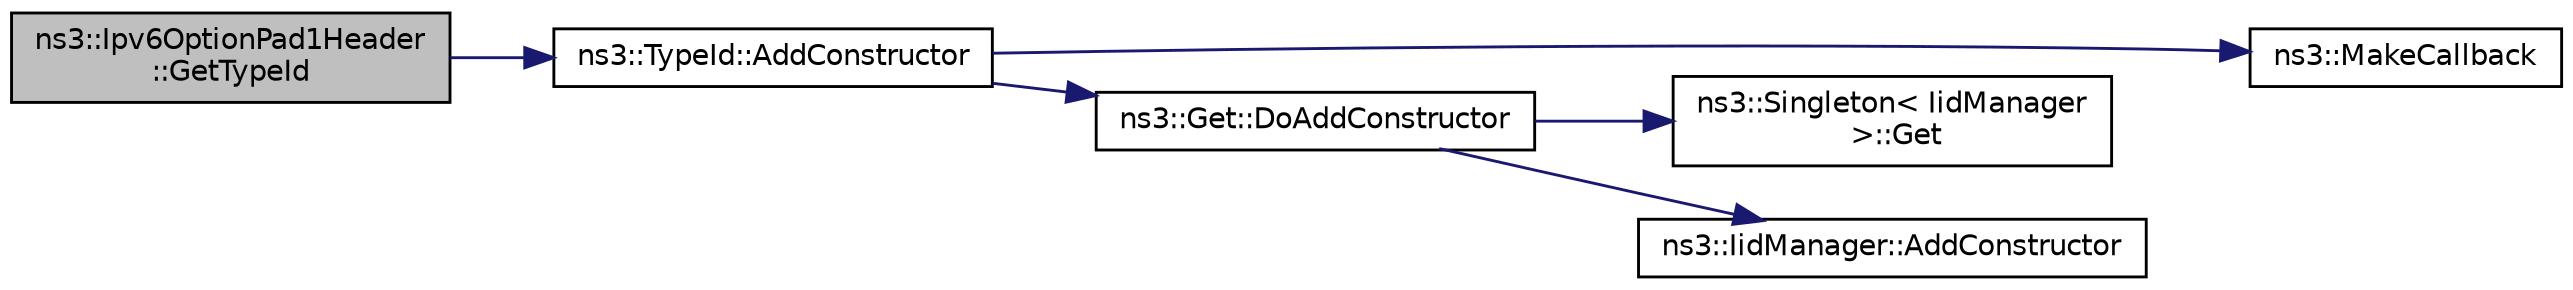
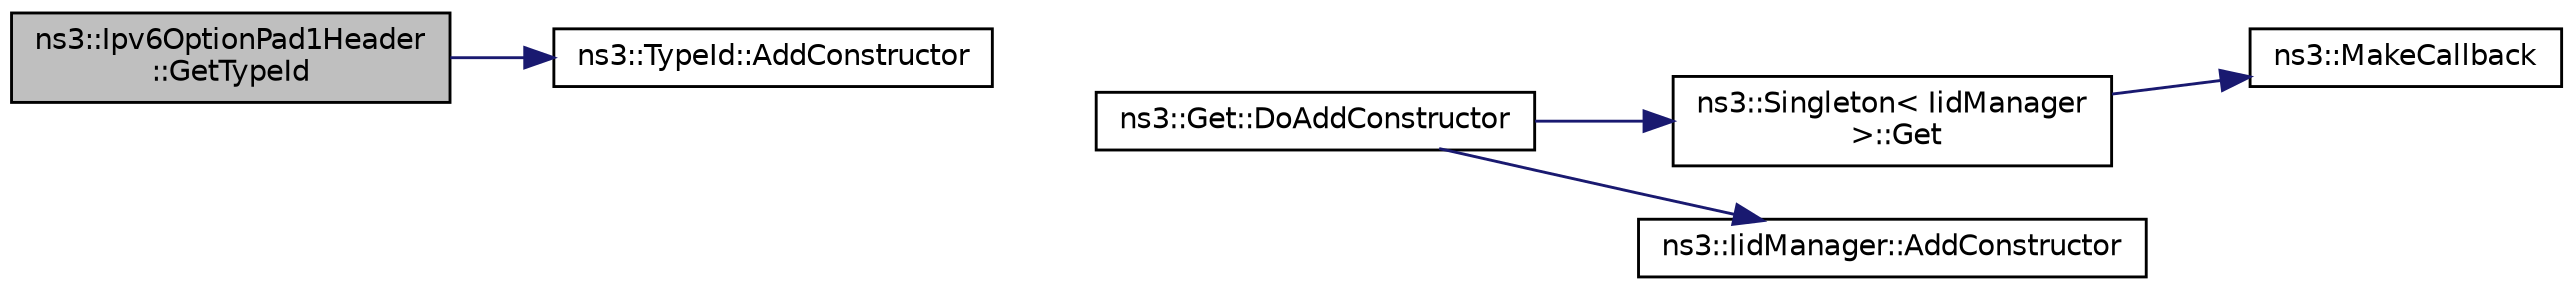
edge "ns3::TypeId::AddConstructor" -> "ns3::MakeCallback": now "ns3::Singleton< IidManager >::Get" -> "ns3::MakeCallback"
edge "ns3::TypeId::AddConstructor" -> "ns3::Get::DoAddConstructor": removed
